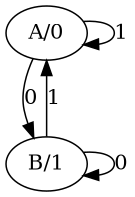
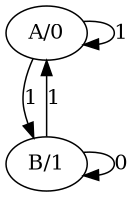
edge "A/0" -> "B/1": label "0" -> "1"
